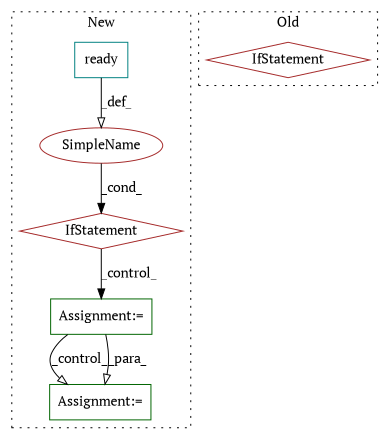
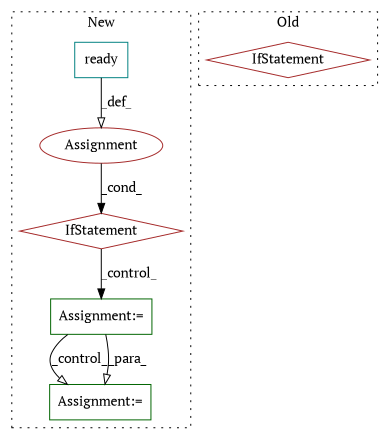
node "SimpleName": label "SimpleName" -> "Assignment"
